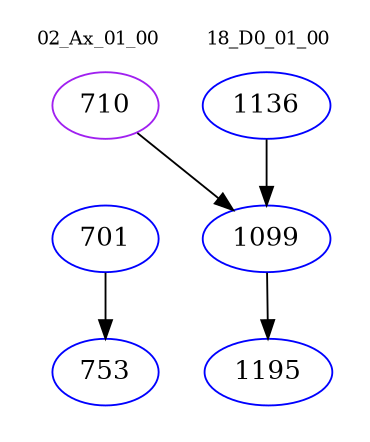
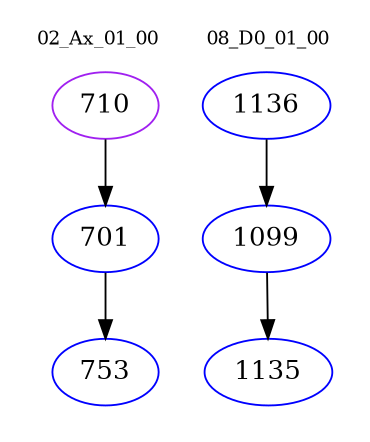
cluster "18_D0_01_00": label "18_D0_01_00" -> "08_D0_01_00"
edge "710" -> "1099": now "710" -> "701"
node "1195": label "1195" -> "1135"
